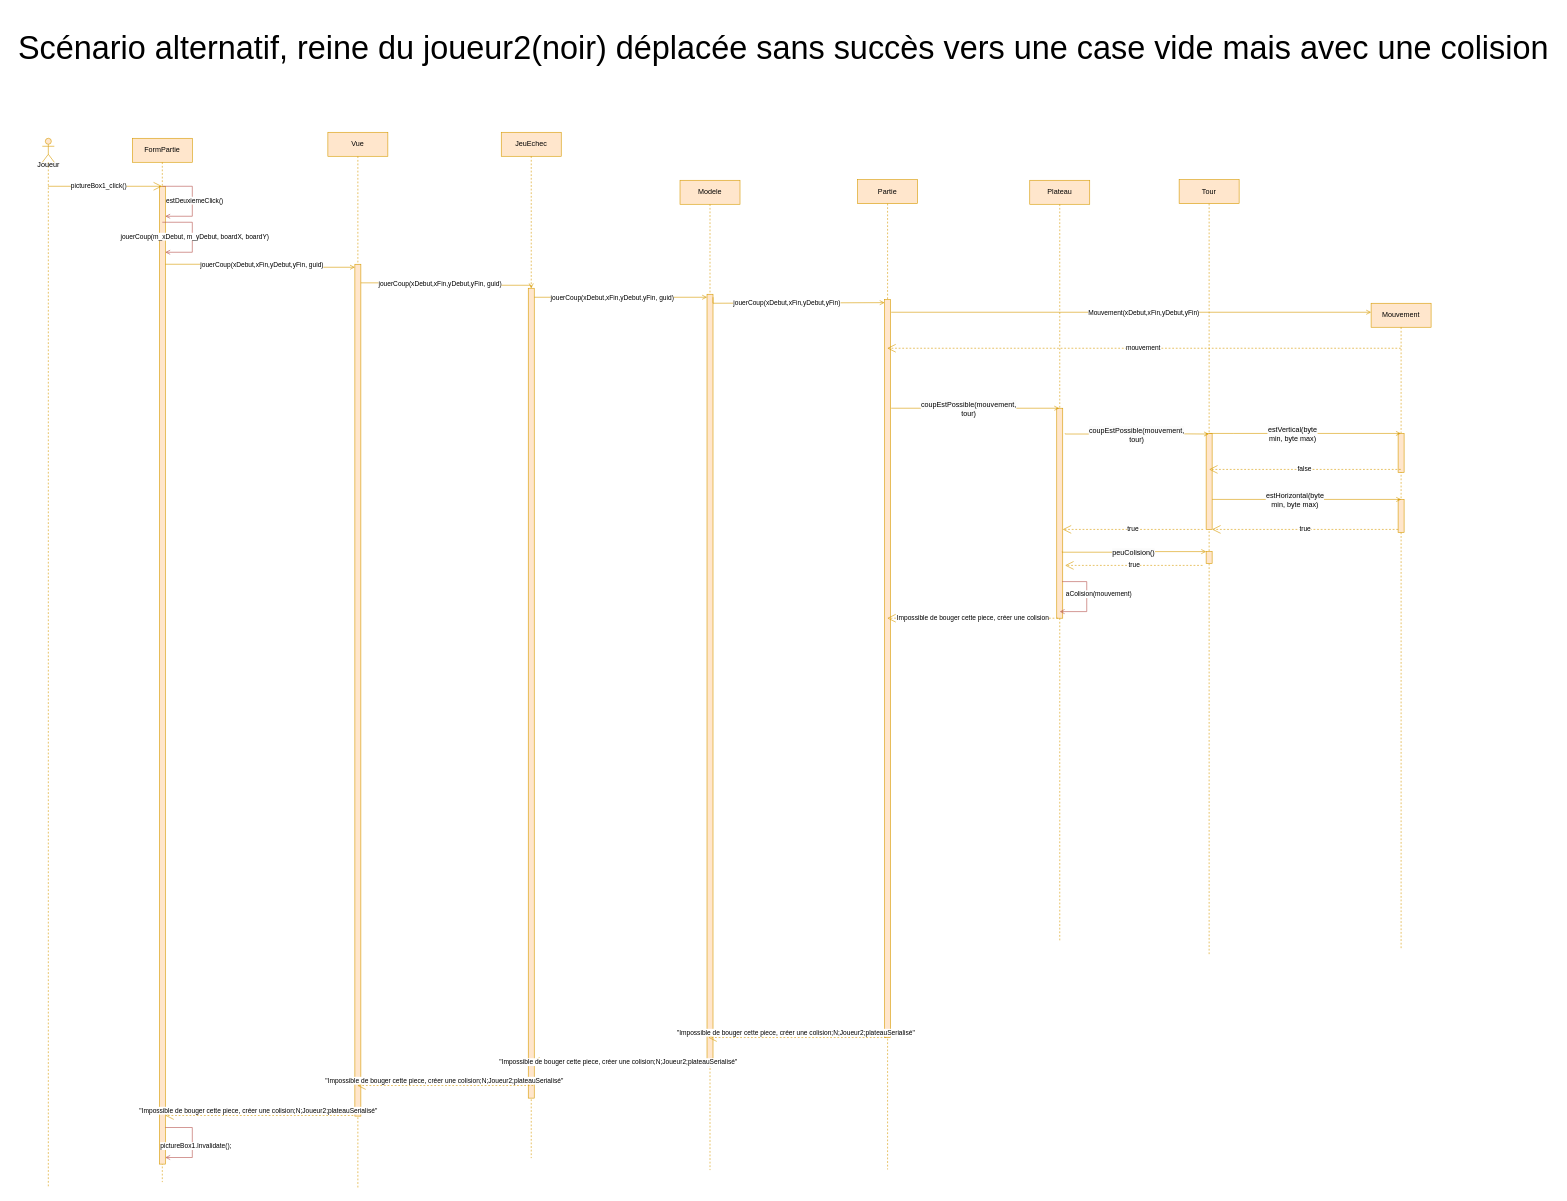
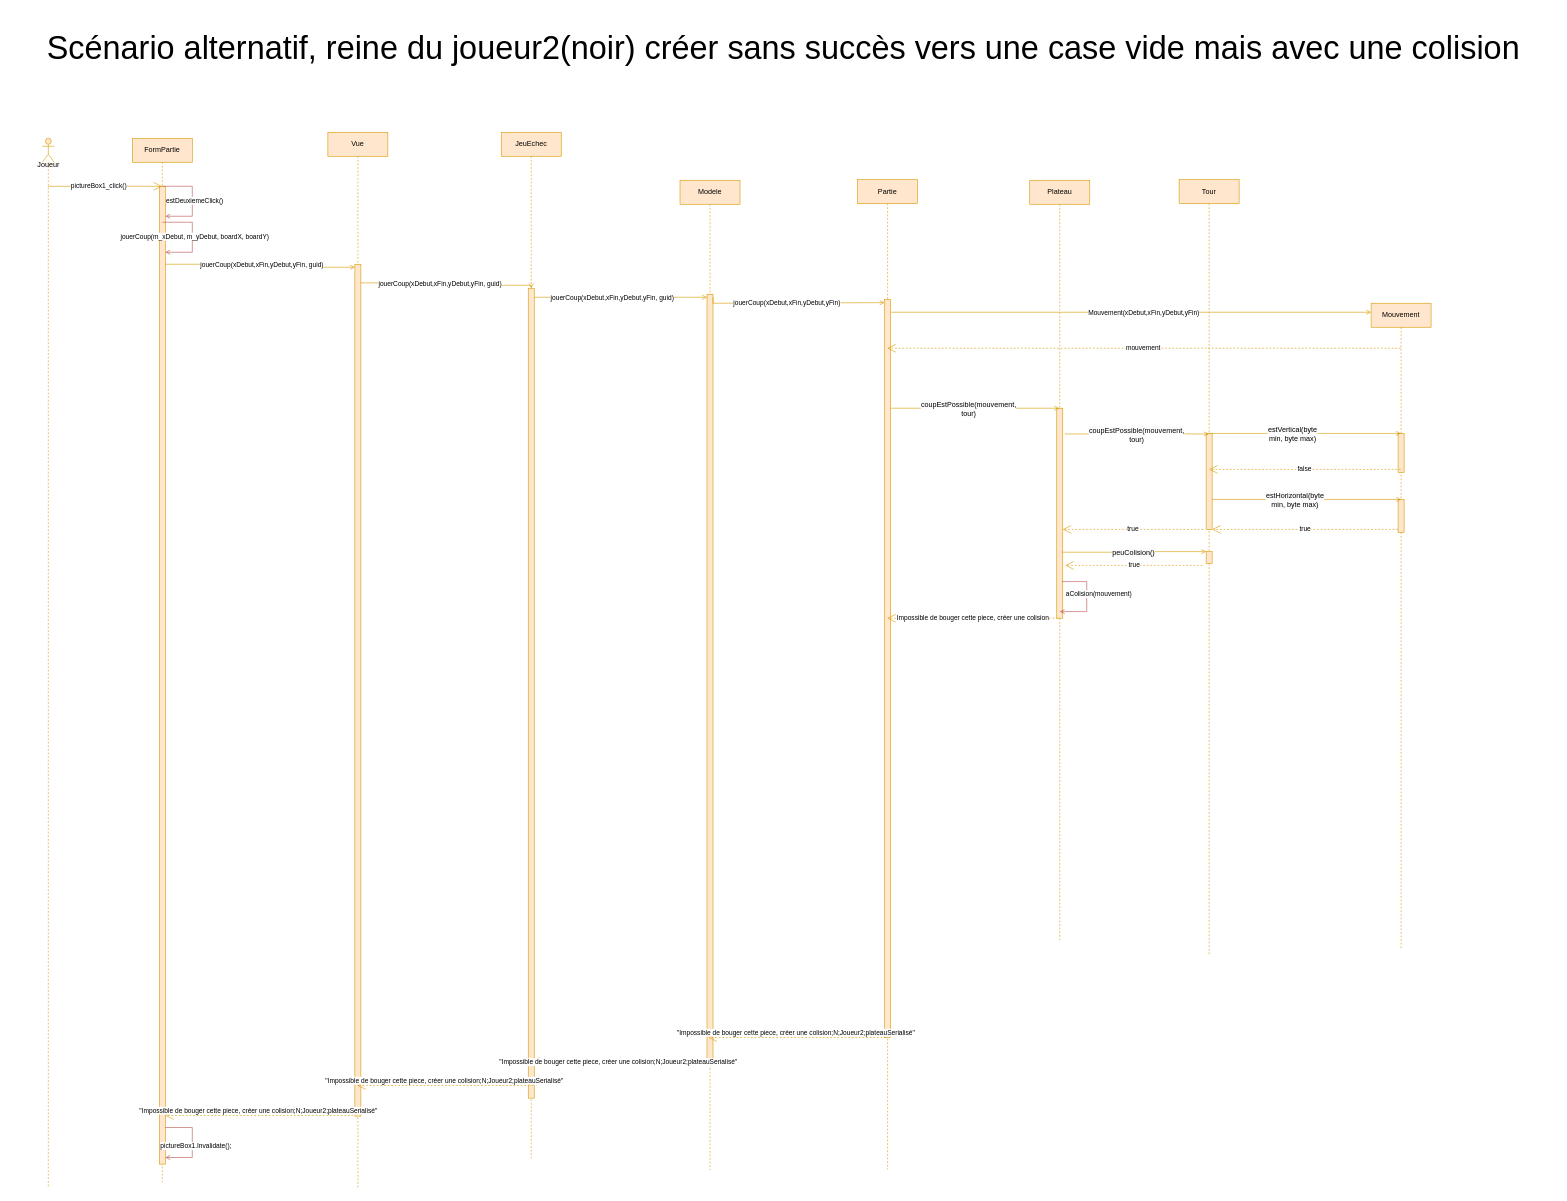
node "Scénario alternatif, reine du joueur2(noir) déplacée sans succès vers une case vide mais avec une colision": label "Scénario alternatif, reine du joueur2(noir) déplacée sans succès vers une case vide mais avec une colision" -> "Scénario alternatif, reine du joueur2(noir) créer sans succès vers une case vide mais avec une colision"
